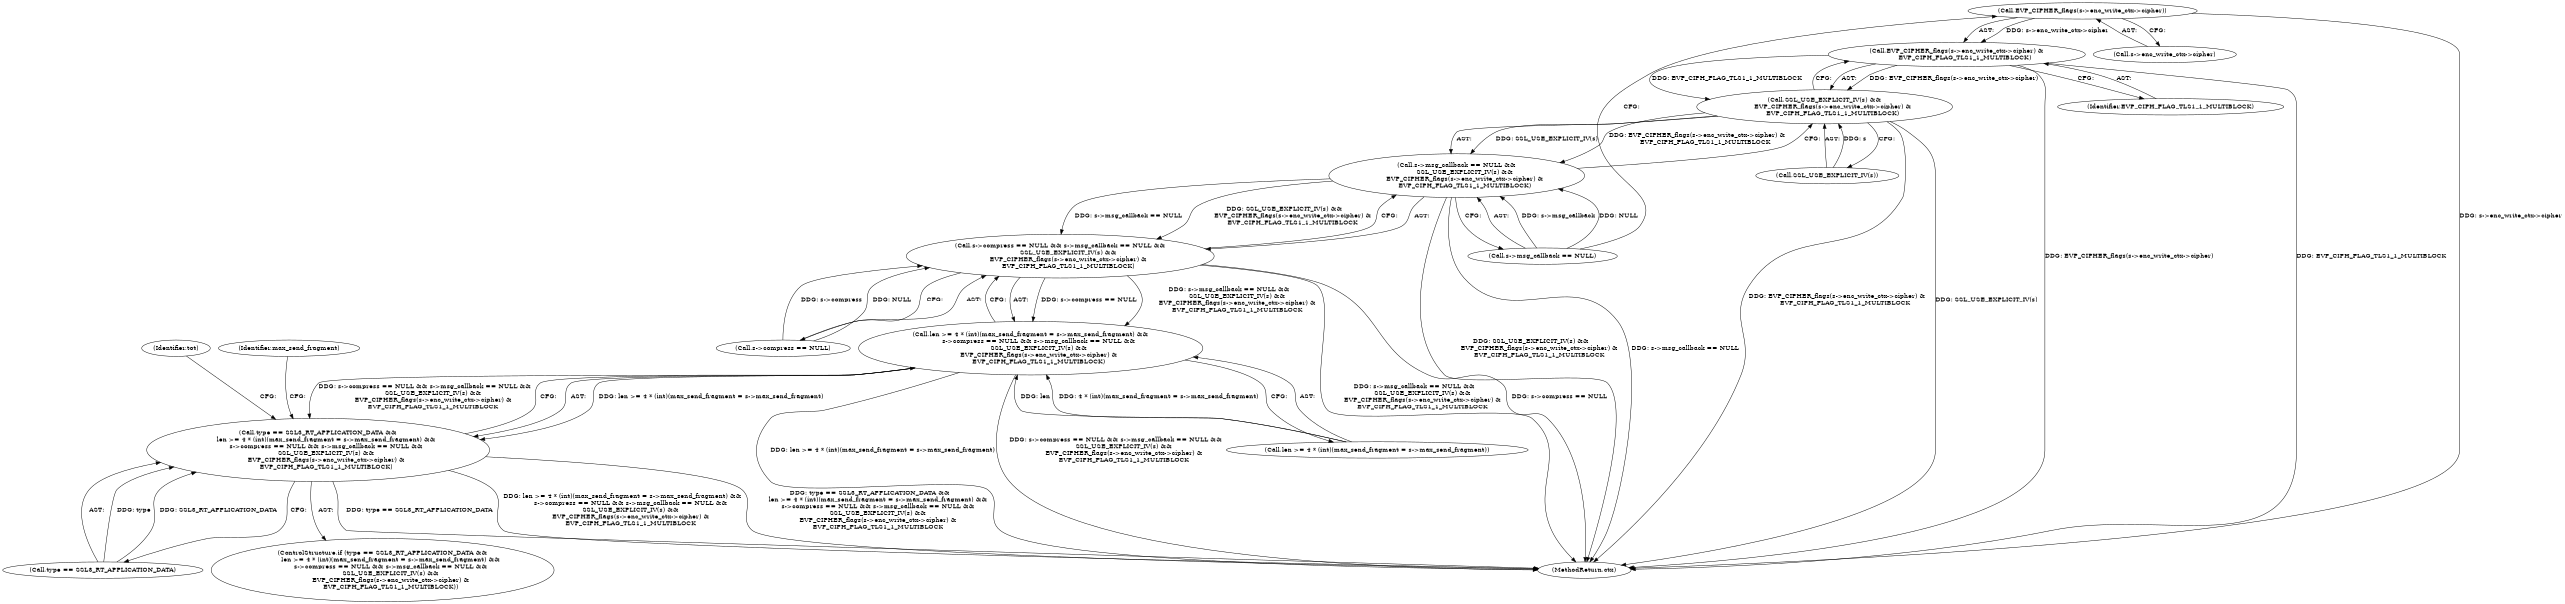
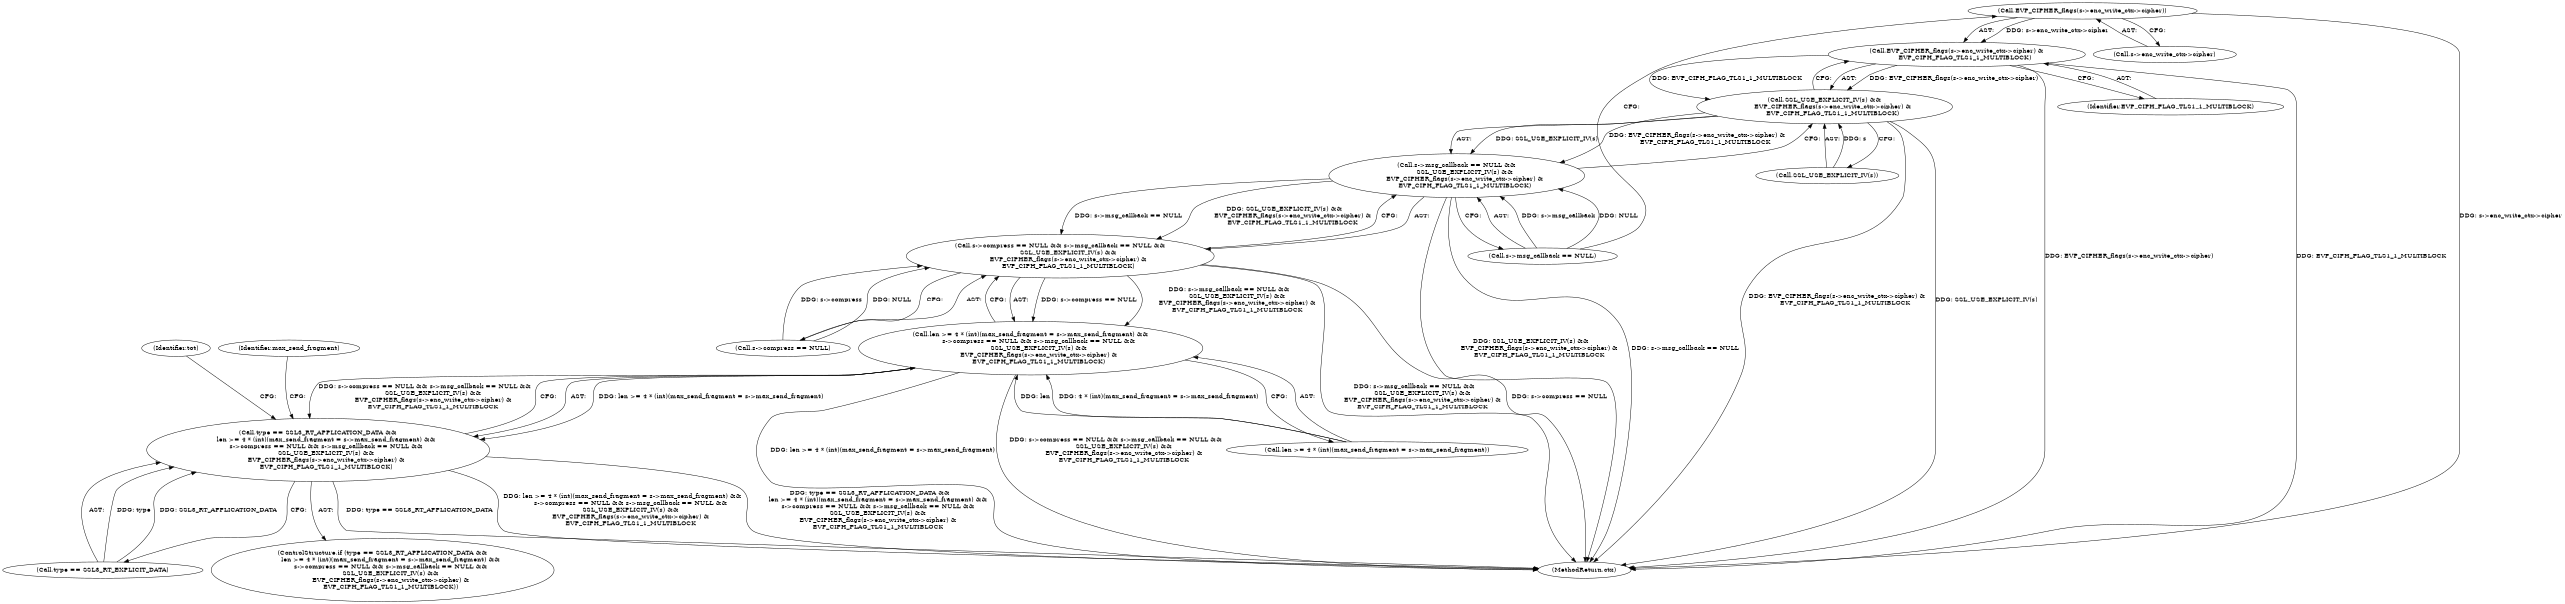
node "(Call,type == SSL3_RT_APPLICATION_DATA)": label "(Call,type == SSL3_RT_APPLICATION_DATA)" -> "(Call,type == SSL3_RT_EXPLICIT_DATA)"
